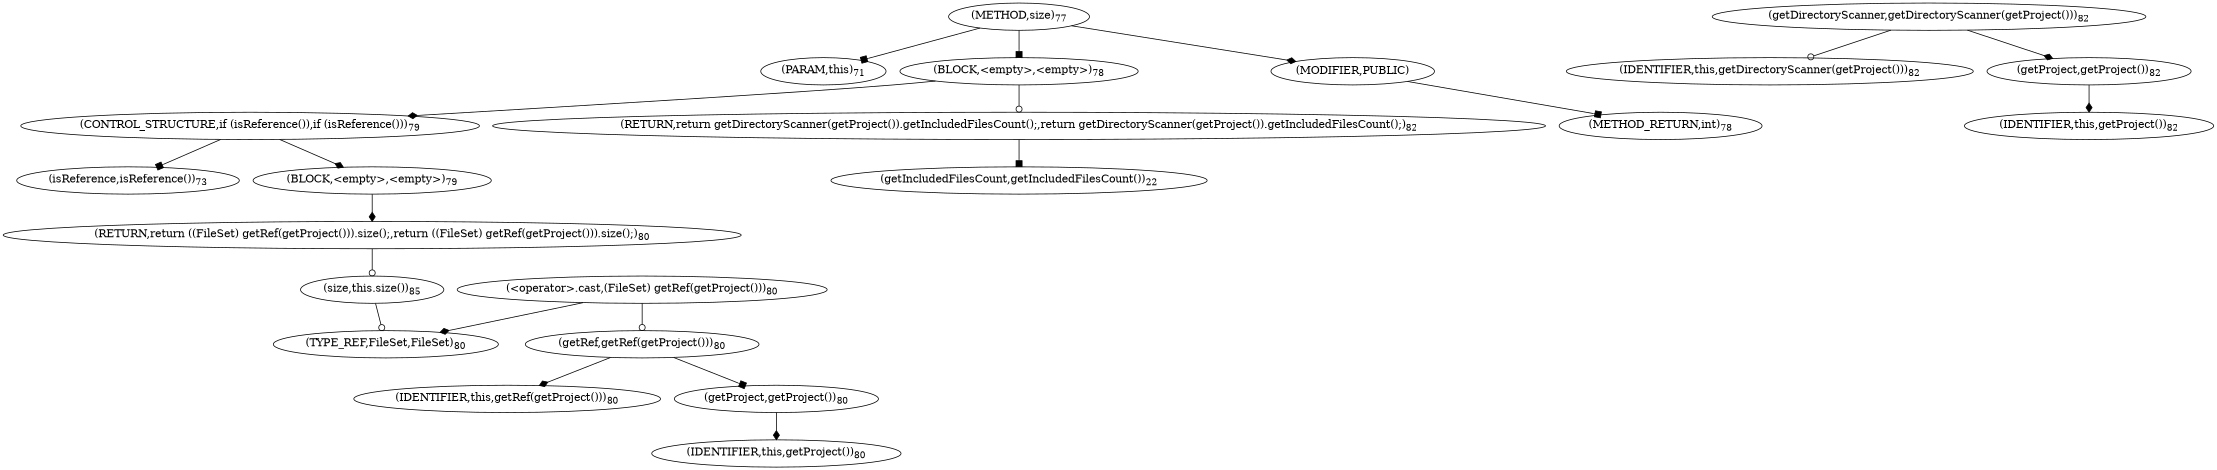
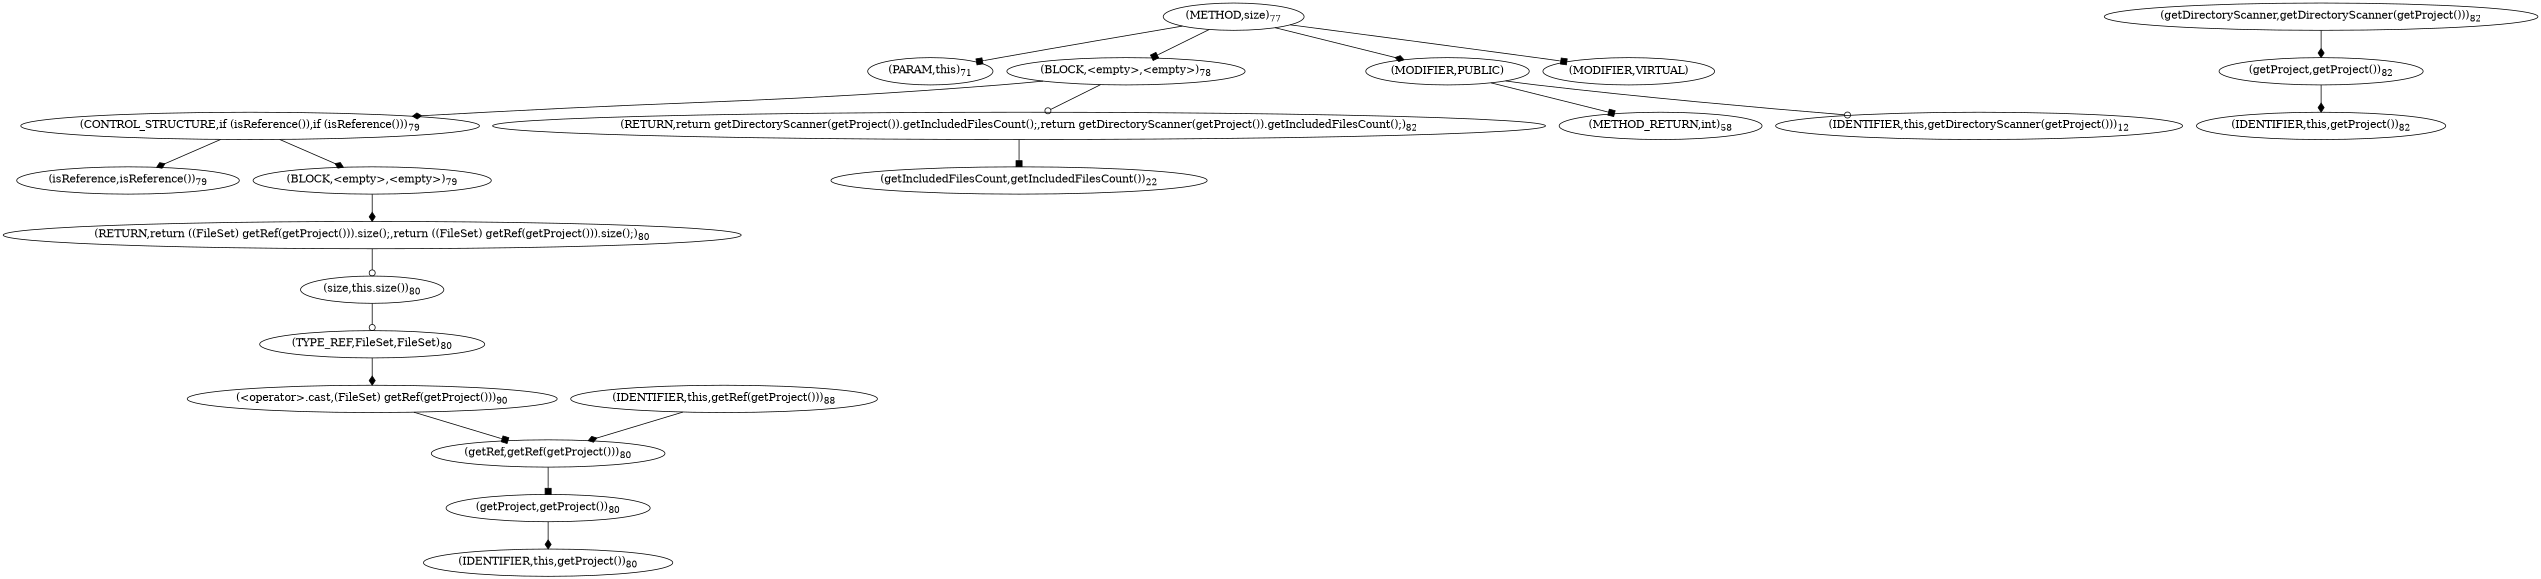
edge "(getDirectoryScanner,getDirectoryScanner(getProject()))" -> "(IDENTIFIER,this,getDirectoryScanner(getProject()))": now "(MODIFIER,PUBLIC)" -> "(IDENTIFIER,this,getDirectoryScanner(getProject()))"
node "(IDENTIFIER,this,getDirectoryScanner(getProject()))": text "82" -> "12"
node "(MODIFIER,VIRTUAL)": added
node "(METHOD_RETURN,int)": text "78" -> "58"
edge "(CONTROL_STRUCTURE,if (isReference()),if (isReference()))" -> "(isReference,isReference())": arrowhead box -> diamond
node "(isReference,isReference())": text "73" -> "79"
node "(size,this.size())": text "85" -> "80"
node "(<operator>.cast,(FileSet) getRef(getProject()))": text "80" -> "90"
edge "(<operator>.cast,(FileSet) getRef(getProject()))" -> "(getRef,getRef(getProject()))": arrowhead odot -> box
edge "(<operator>.cast,(FileSet) getRef(getProject()))" -> "(TYPE_REF,FileSet,FileSet)": reversed
edge "(getRef,getRef(getProject()))" -> "(IDENTIFIER,this,getRef(getProject()))": reversed
node "(IDENTIFIER,this,getRef(getProject()))": text "80" -> "88"
